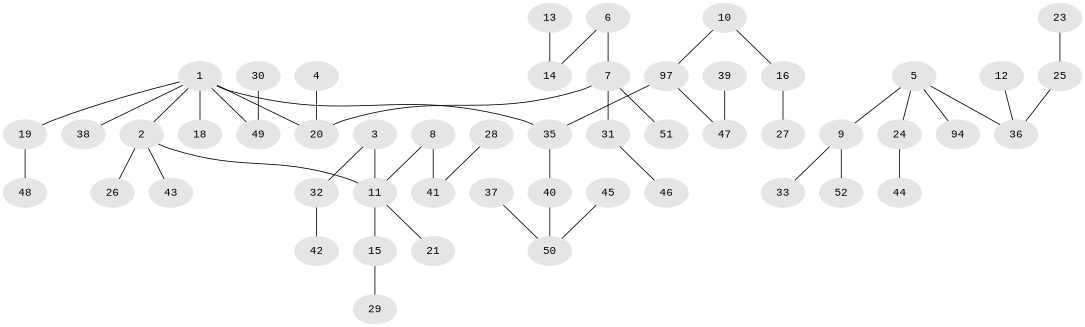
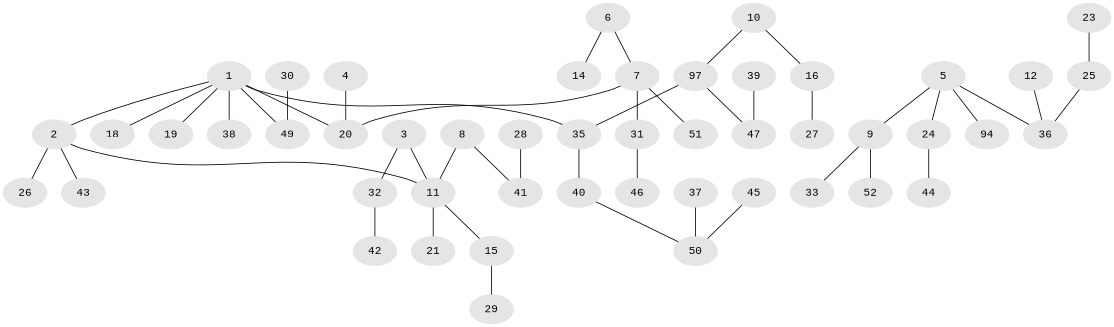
node "13": removed
node "48": removed
